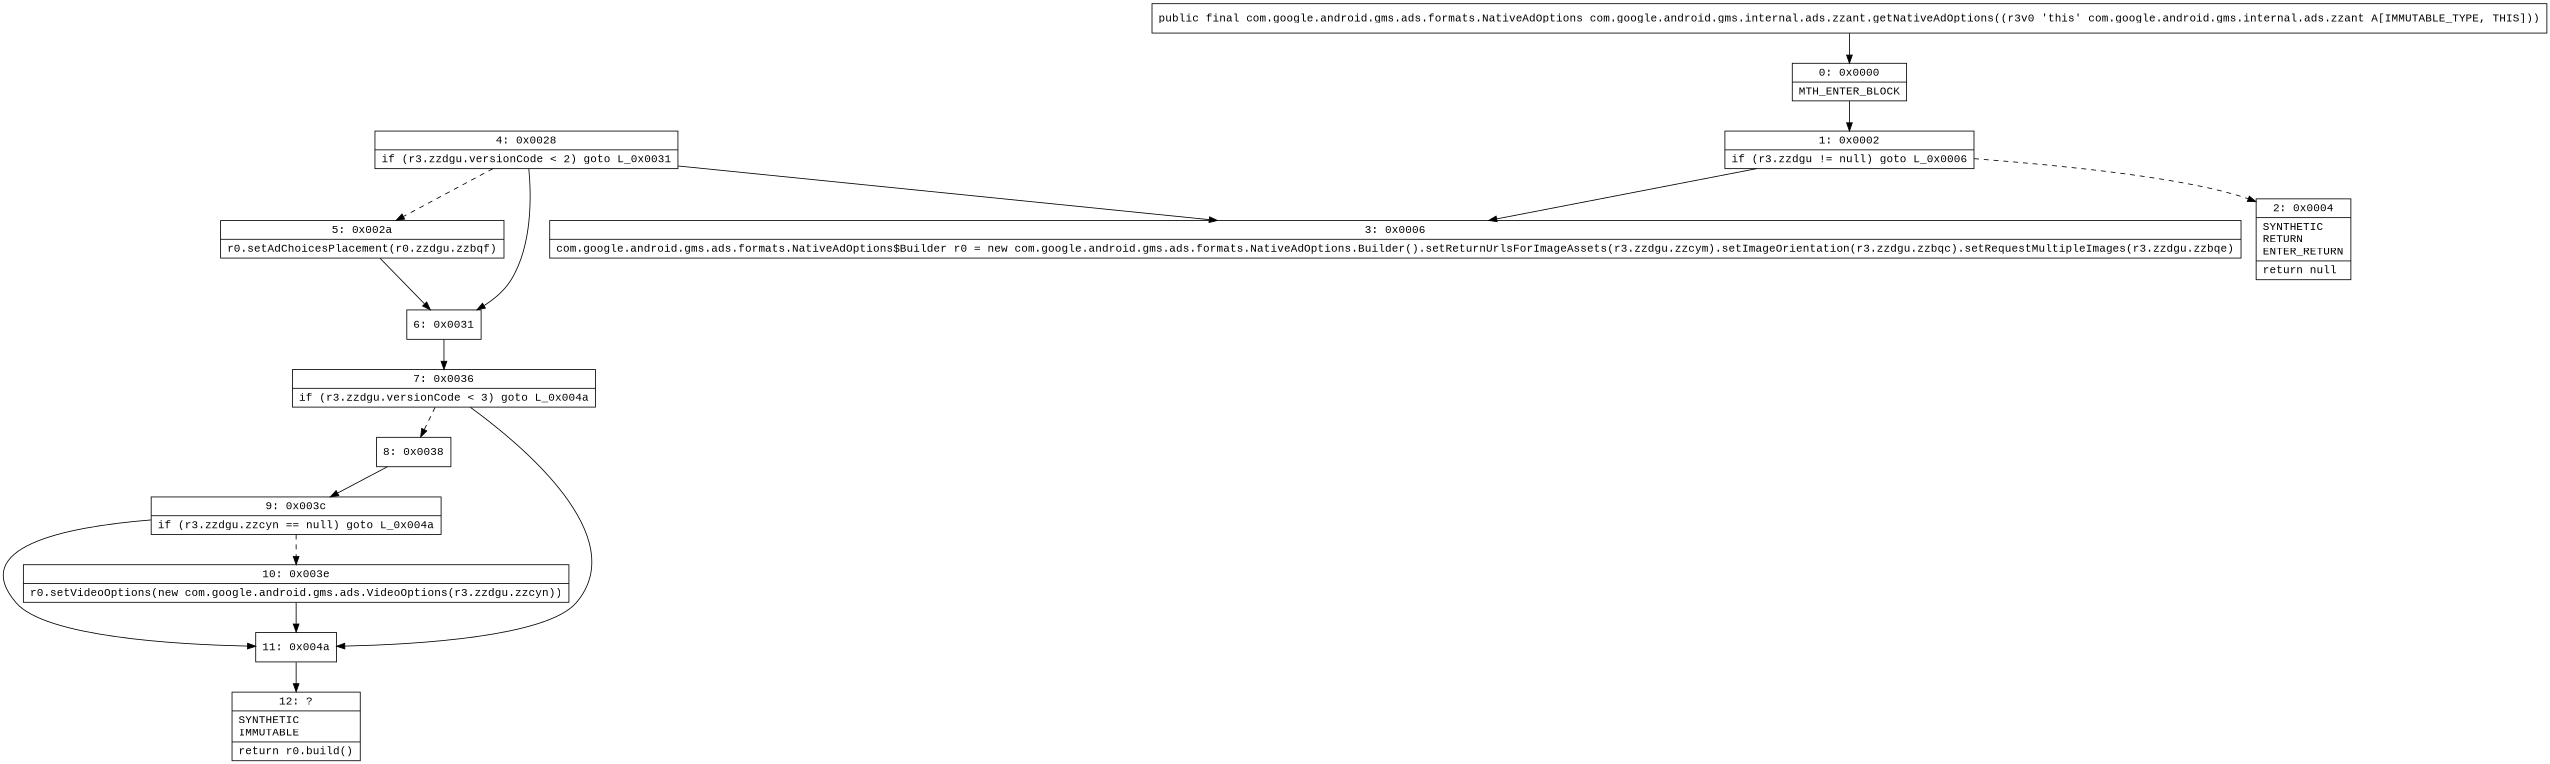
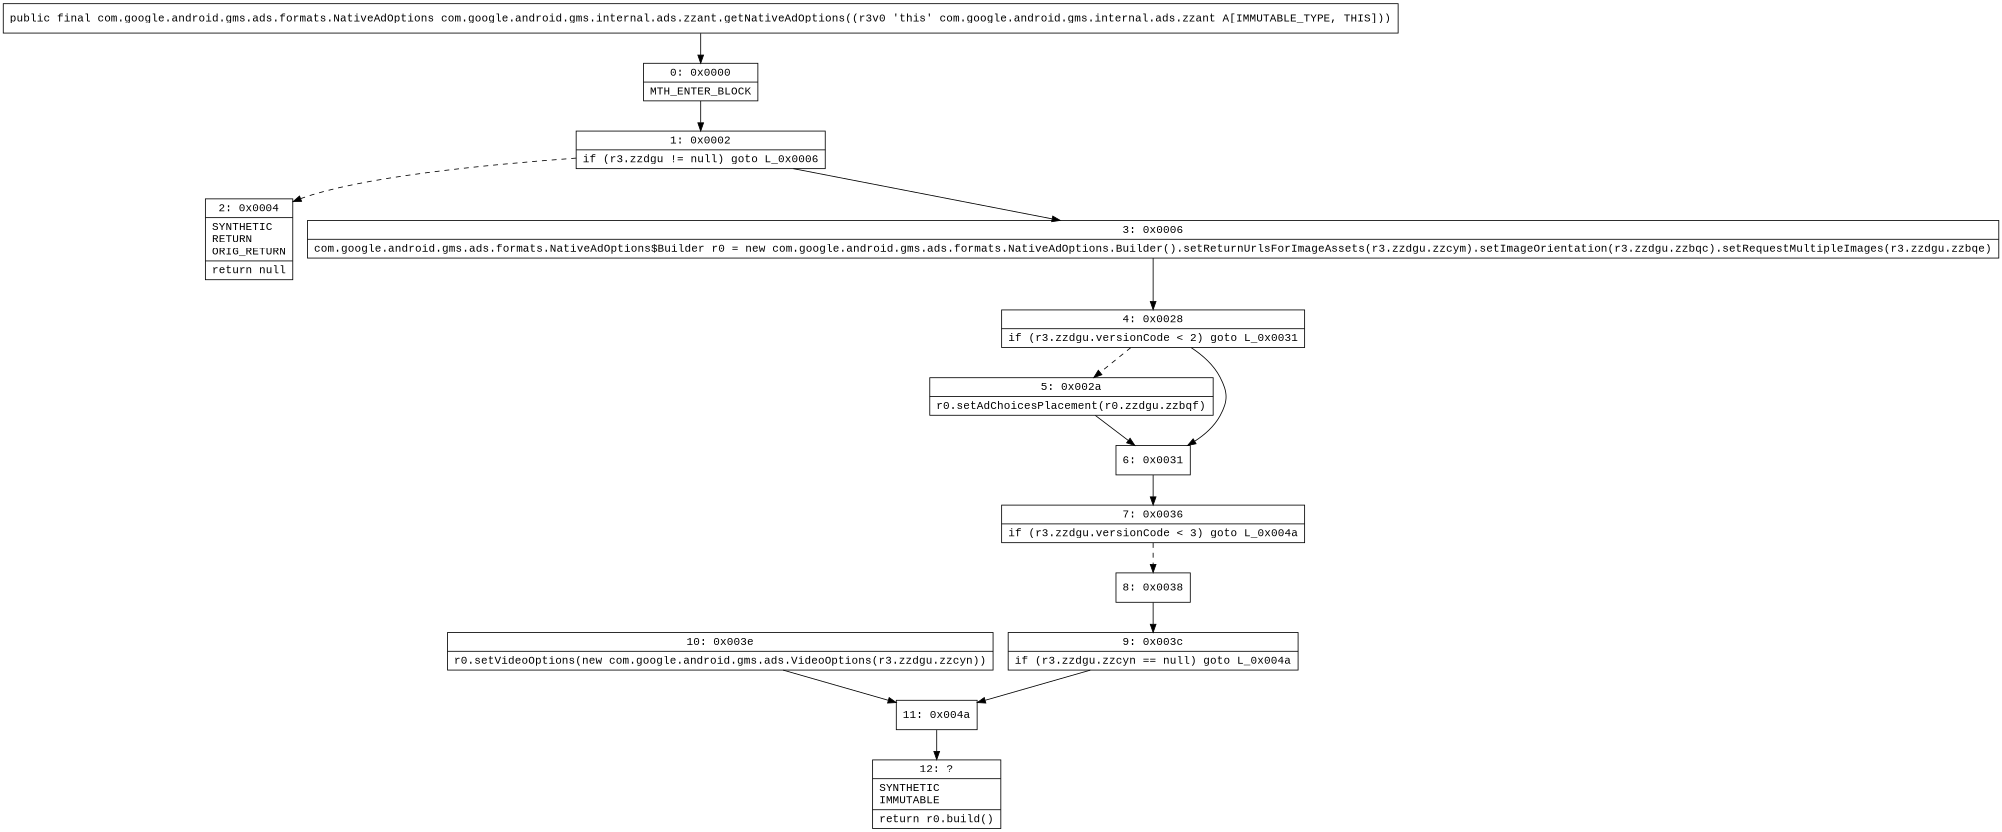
edge "4: 0x0028" -> "3: 0x0006": reversed
node "2: 0x0004": text "ENTER_RETURN" -> "ORIG_RETURN"
edge "9: 0x003c" -> "10: 0x003e": removed
edge "7: 0x0036" -> "11: 0x004a": removed
